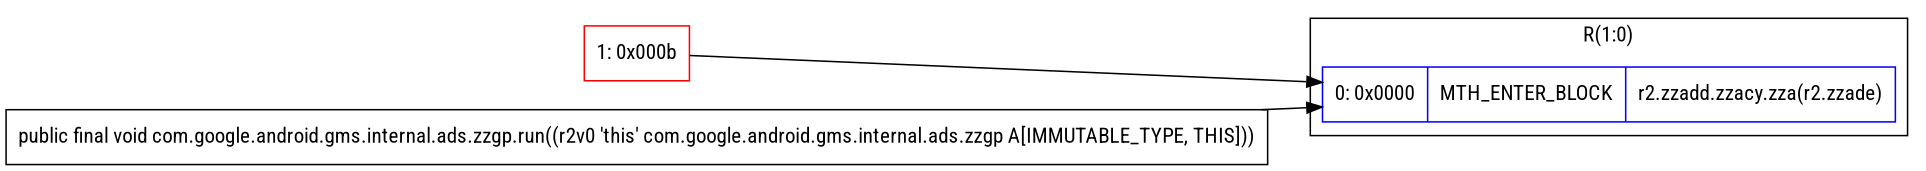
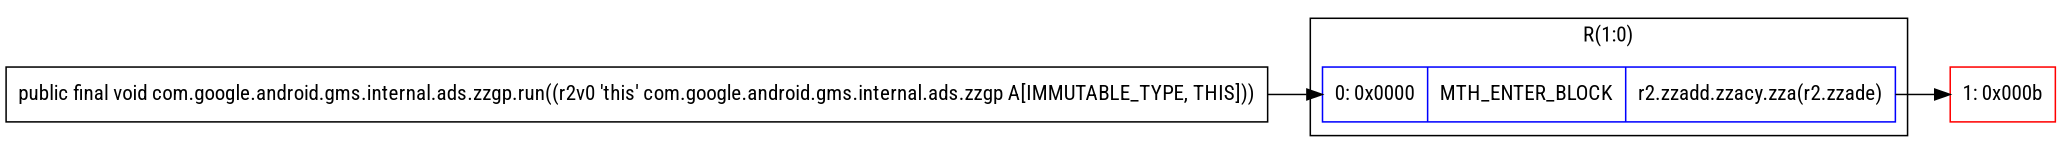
edge "1: 0x000b" -> "0: 0x0000": reversed
